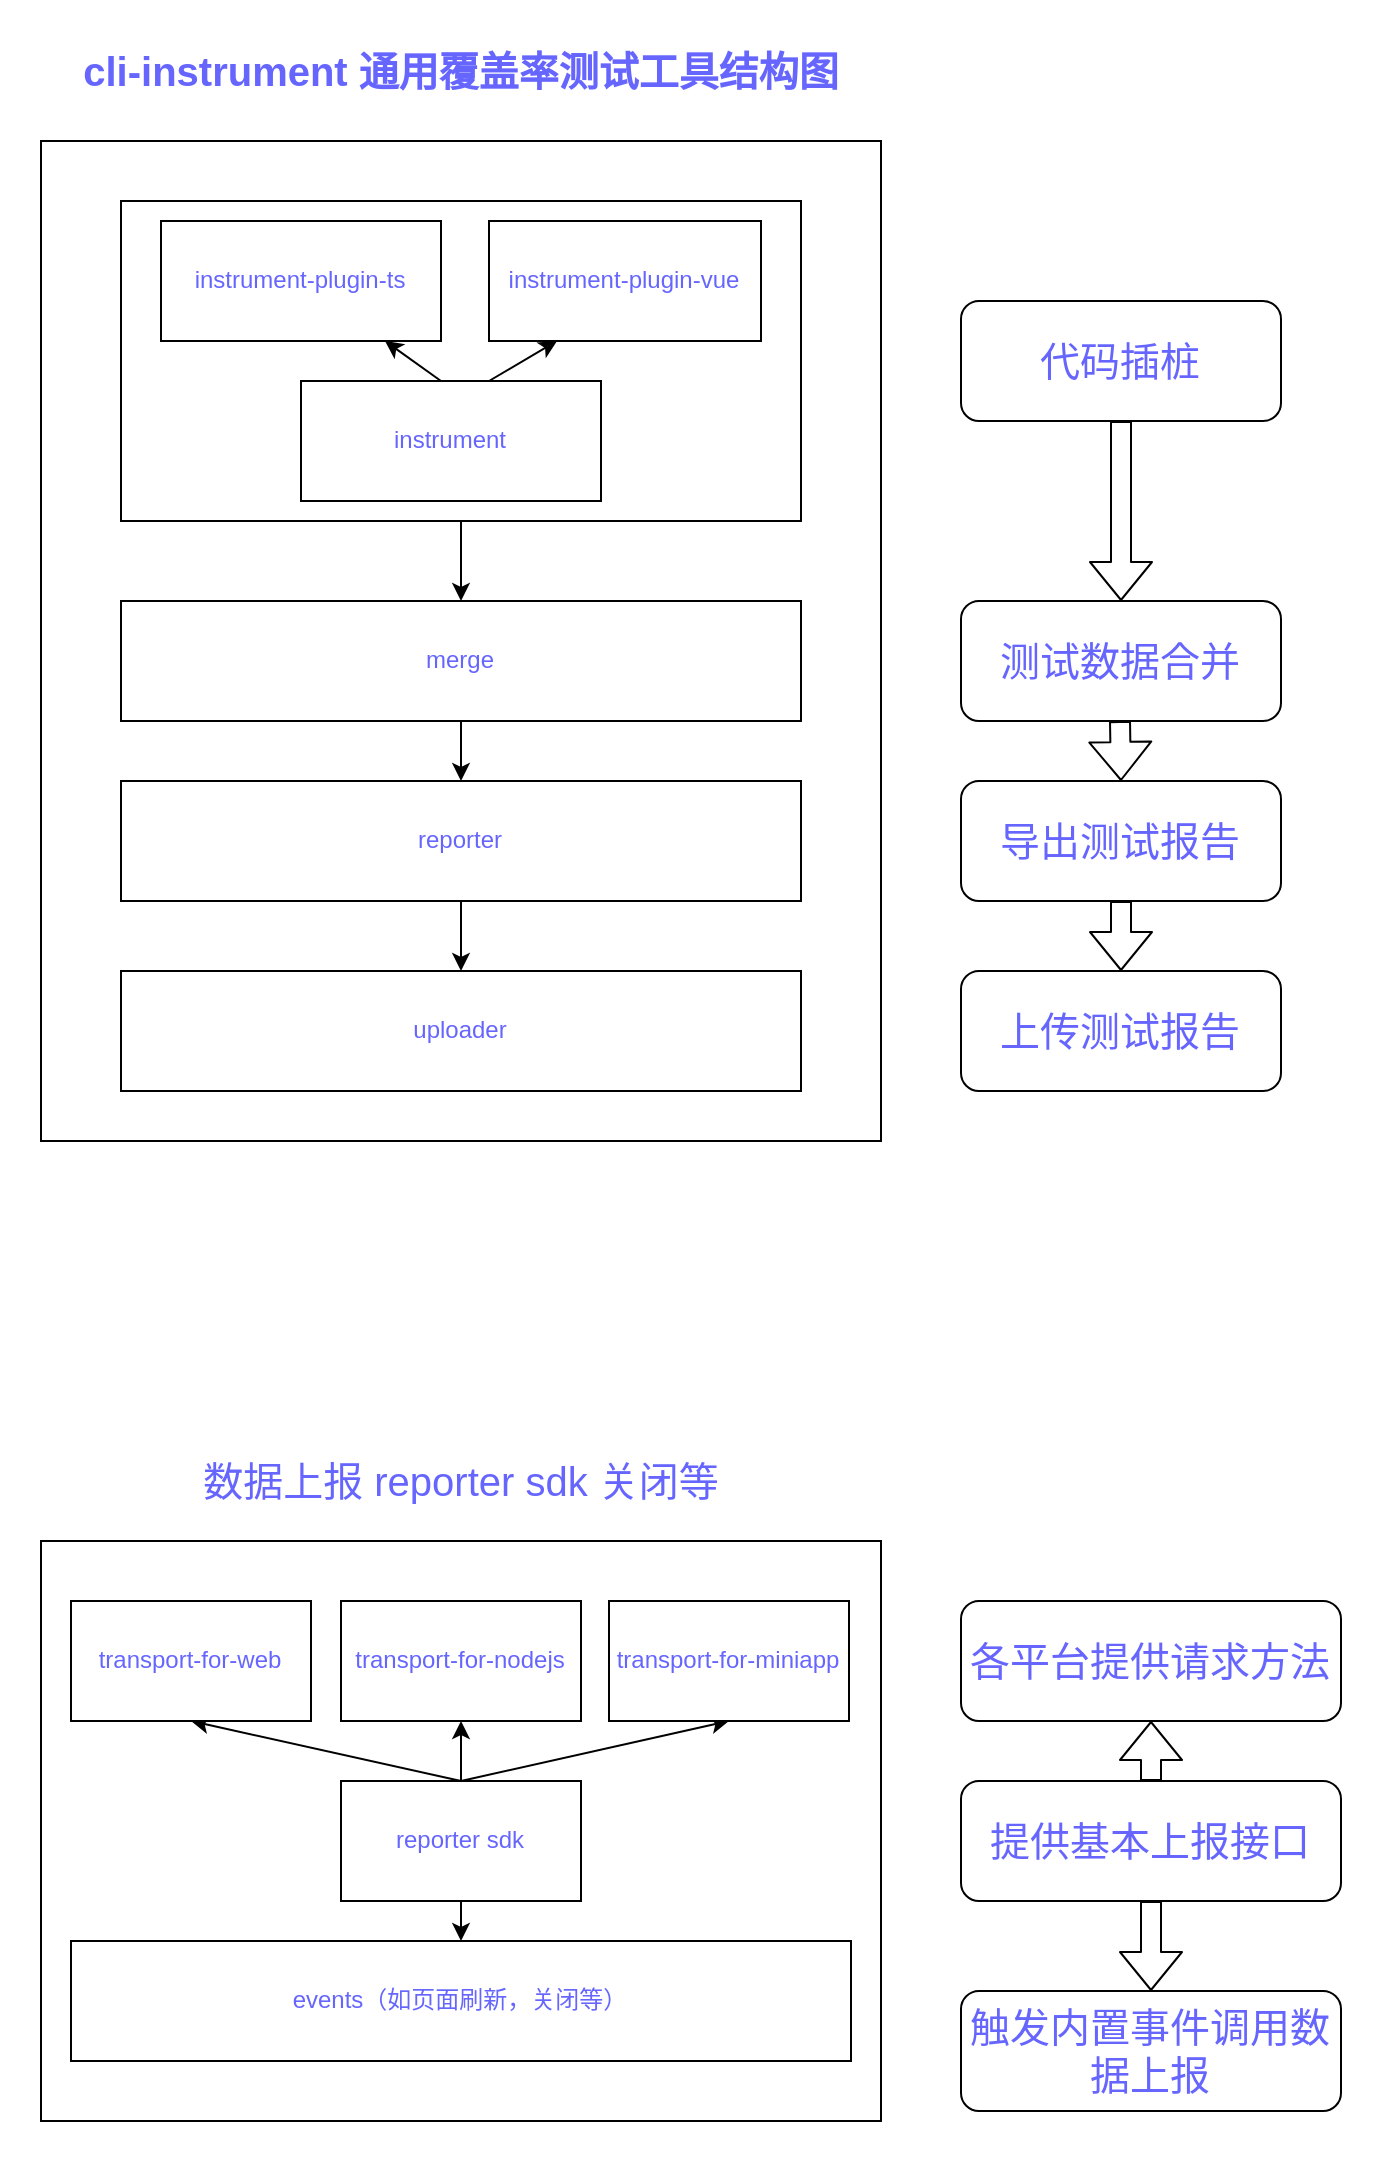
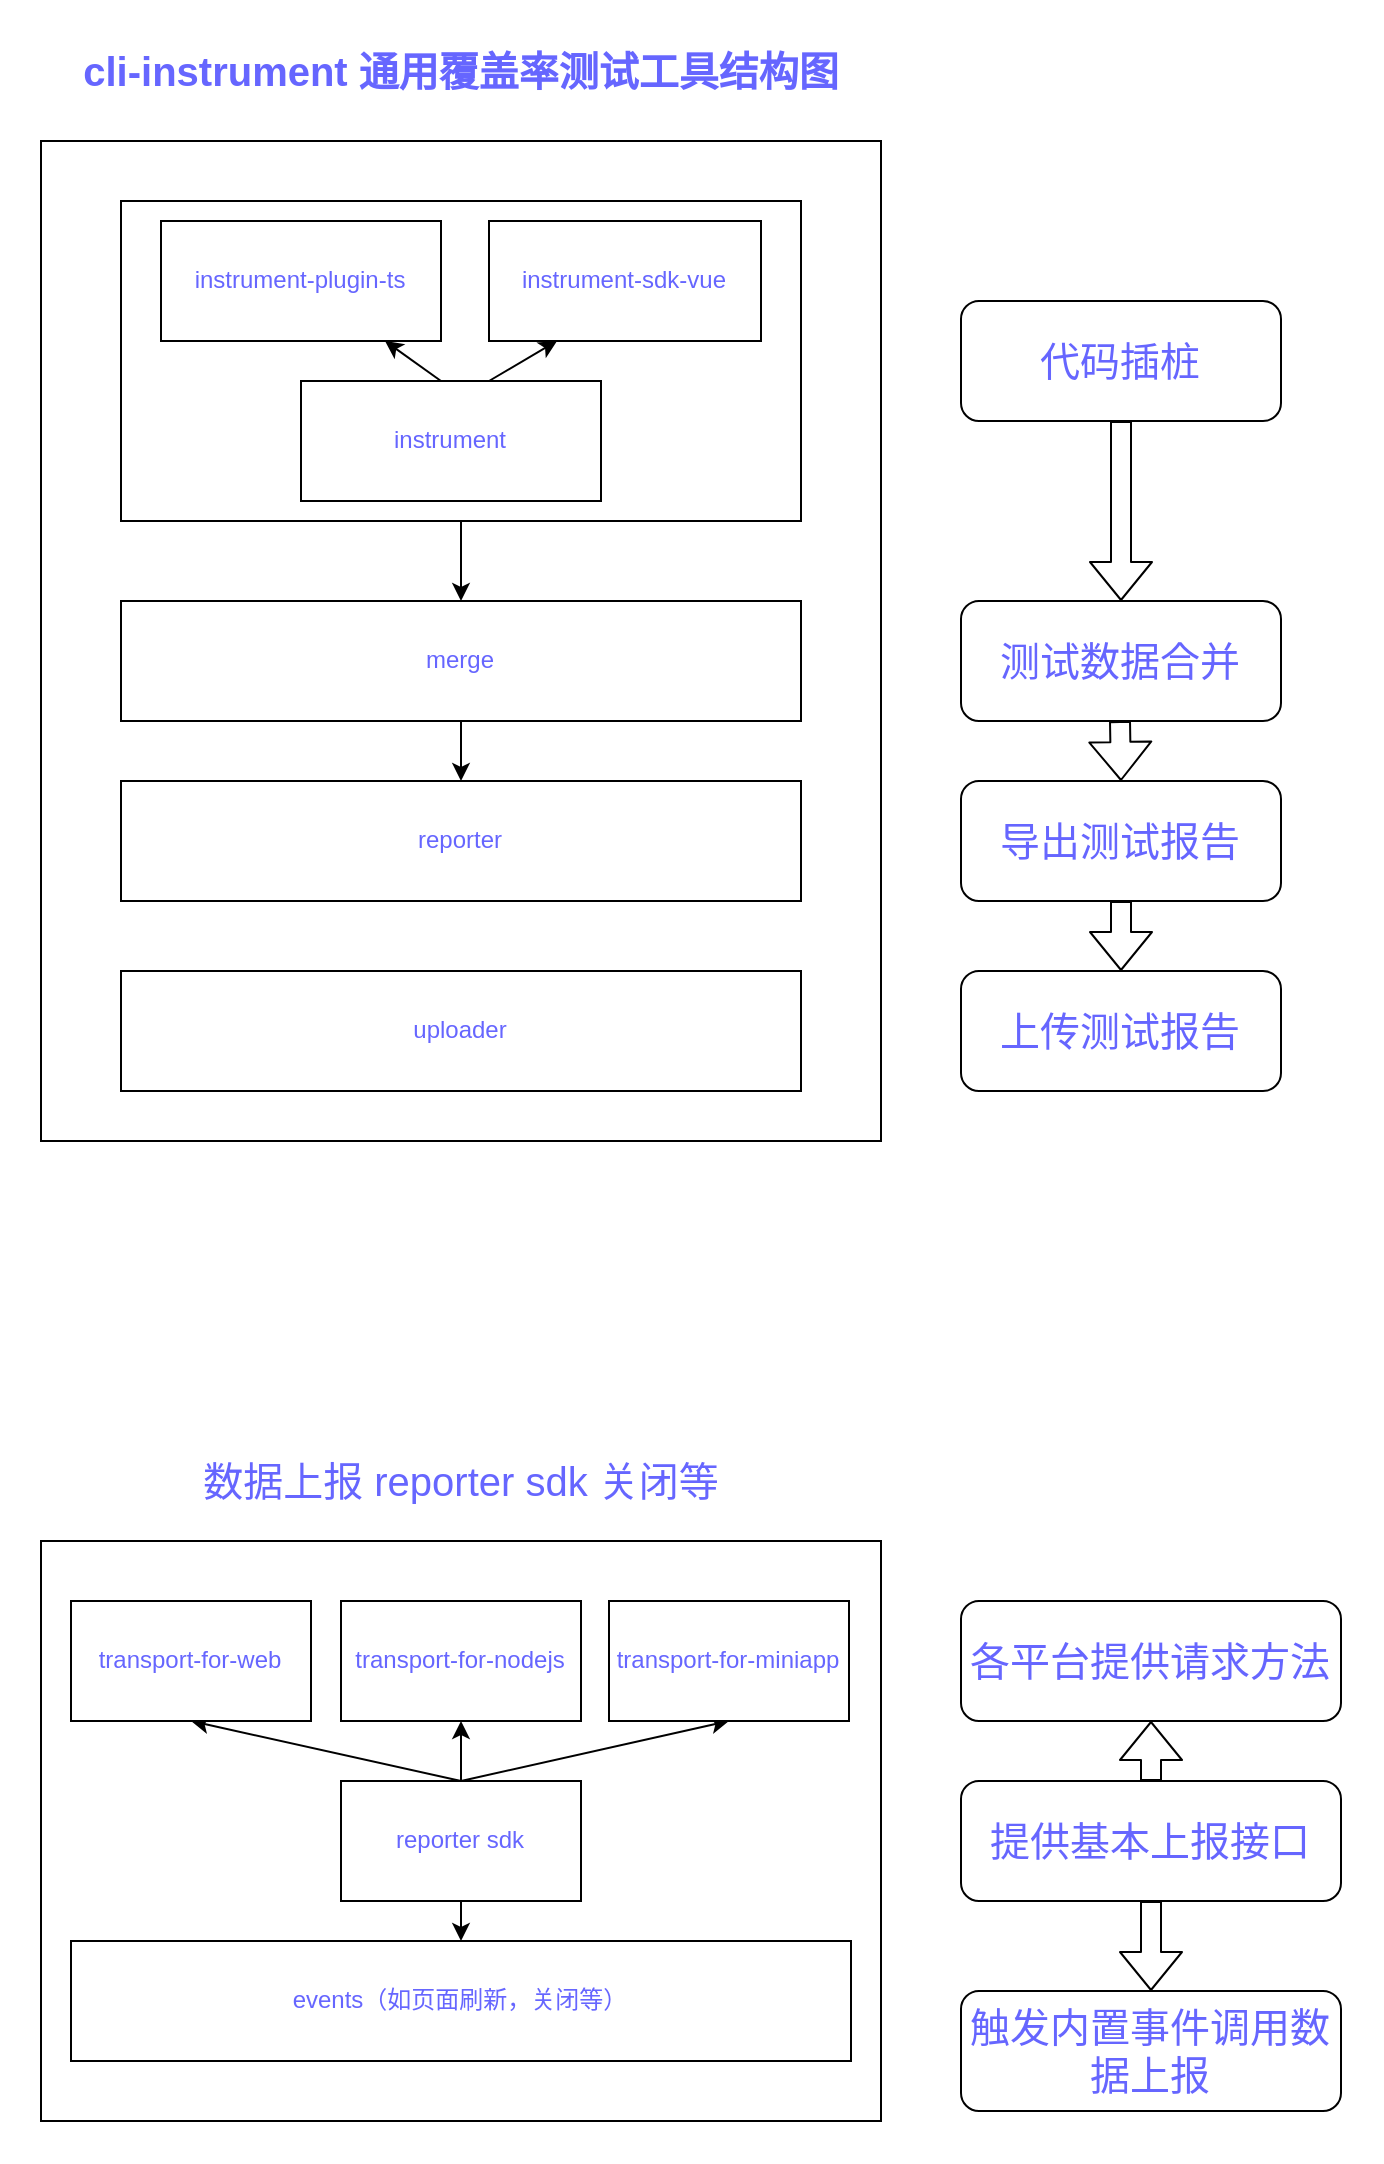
node "instrument-plugin-vue": label "instrument-plugin-vue" -> "instrument-sdk-vue"
edge "reporter" -> "uploader": removed
